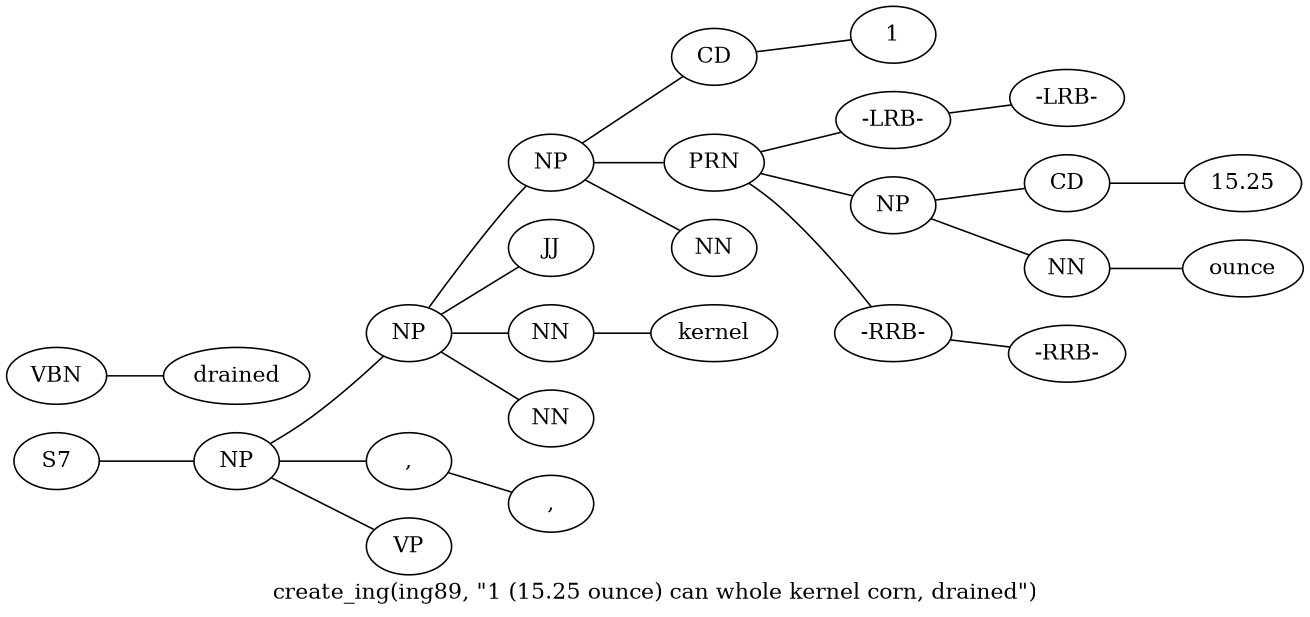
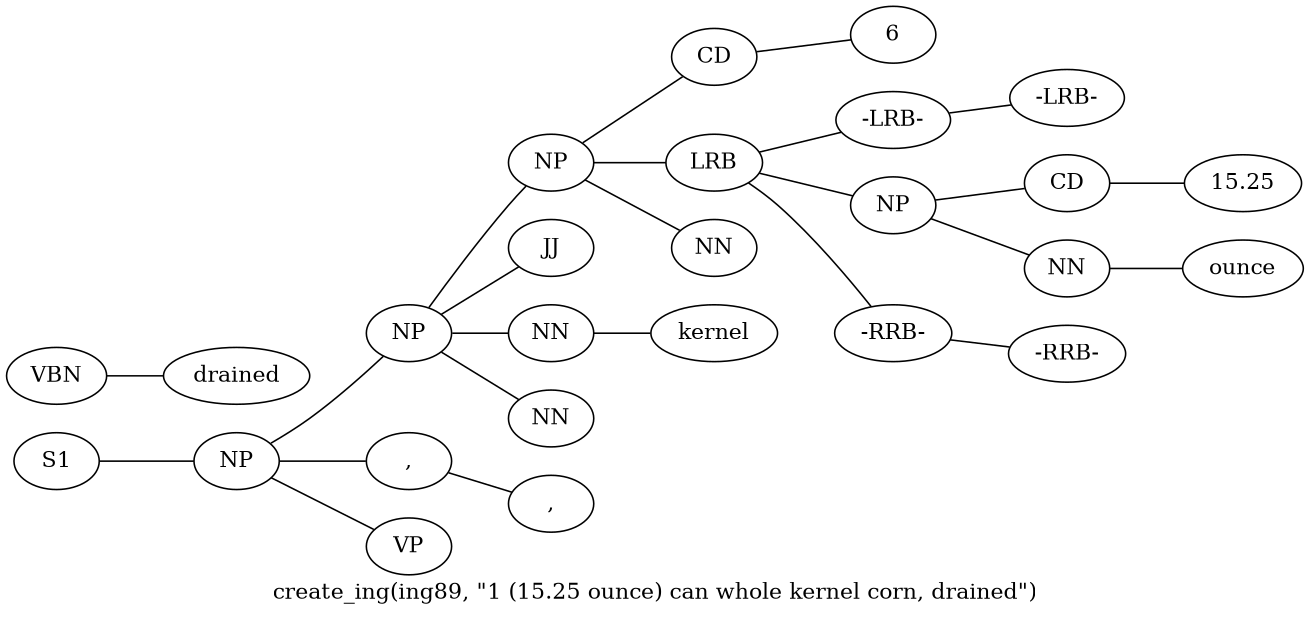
node "1": label "1" -> "6"
node "PRN": label "PRN" -> "LRB"
node "S7": label "S7" -> "S1"
